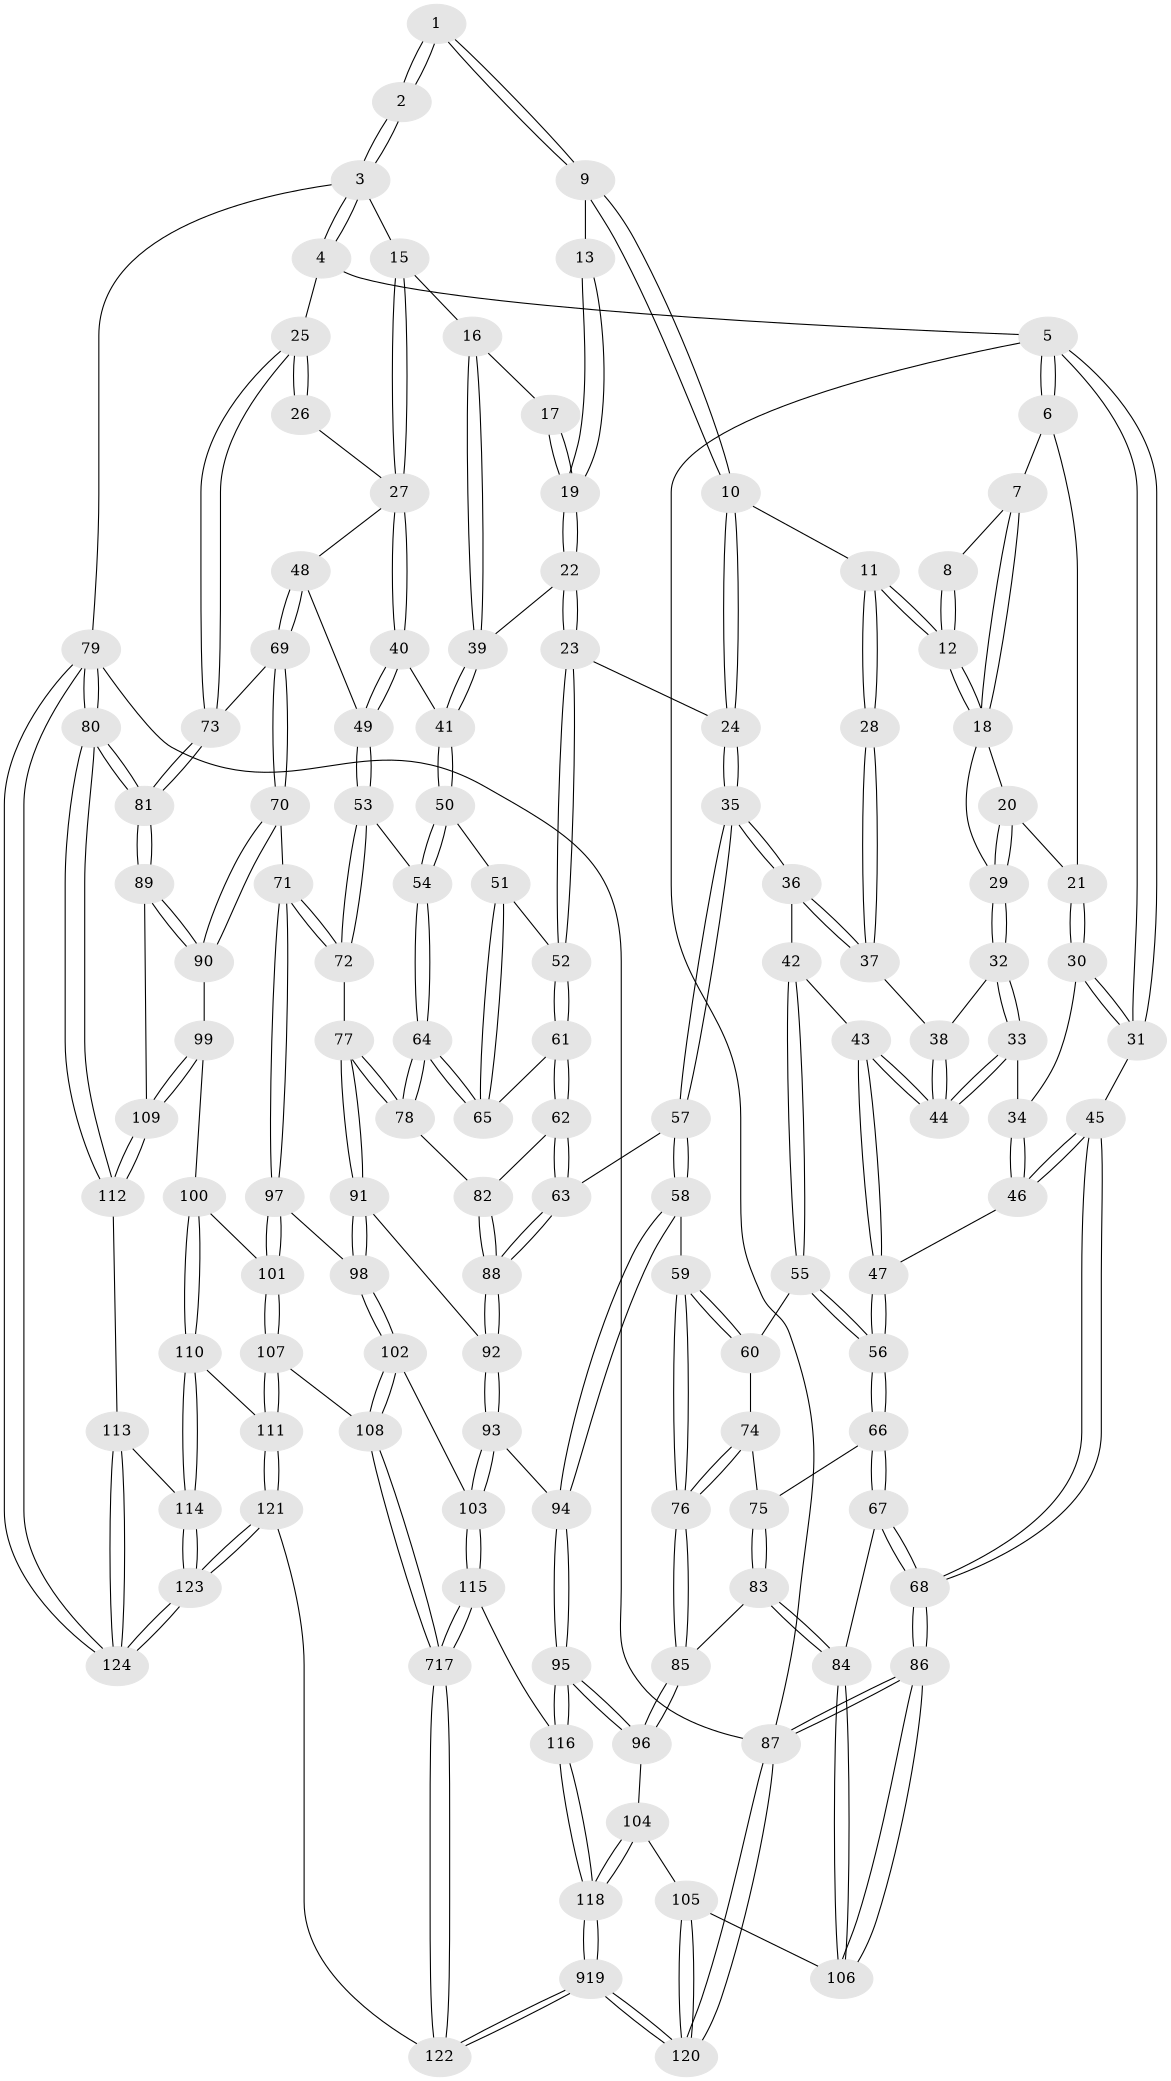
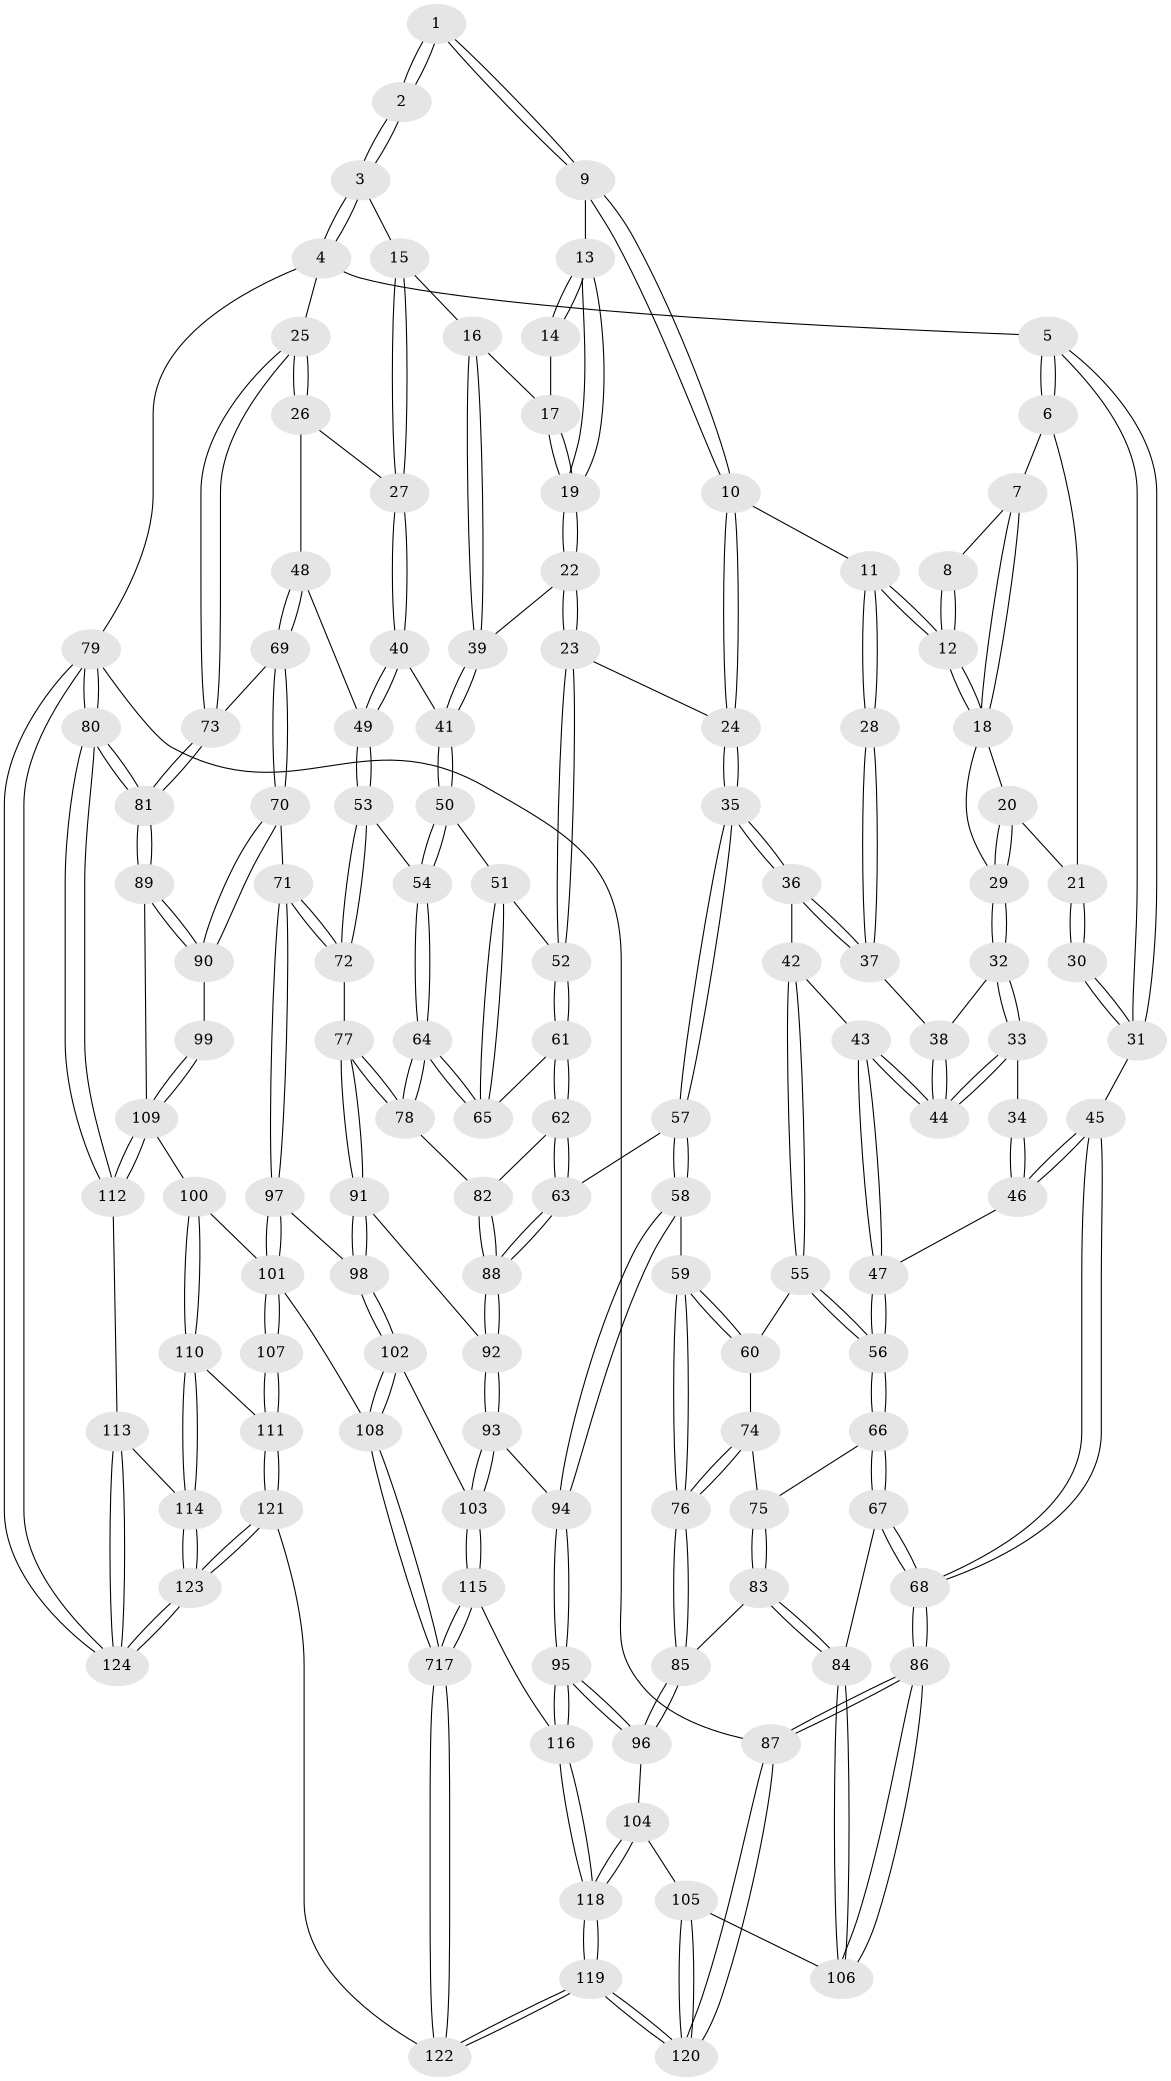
edge "3" -- "79": now "4" -- "79"
node "14": added
edge "27" -- "48": now "26" -- "48"
edge "5" -- "87": removed
edge "30" -- "34": removed
edge "99" -- "100": now "109" -- "100"
edge "107" -- "108": now "101" -- "108"
node "919": label "919" -> "119"
